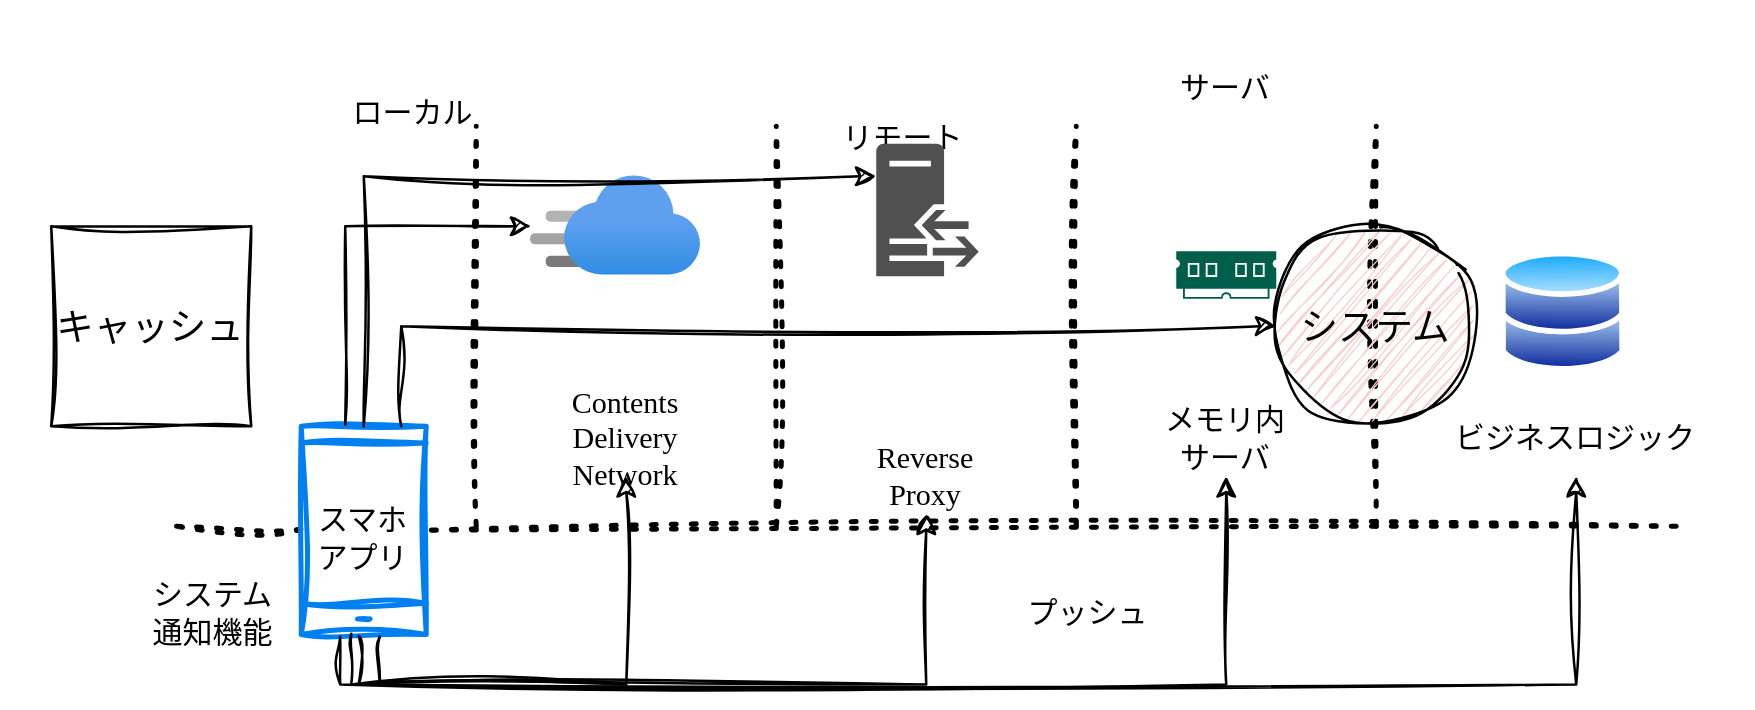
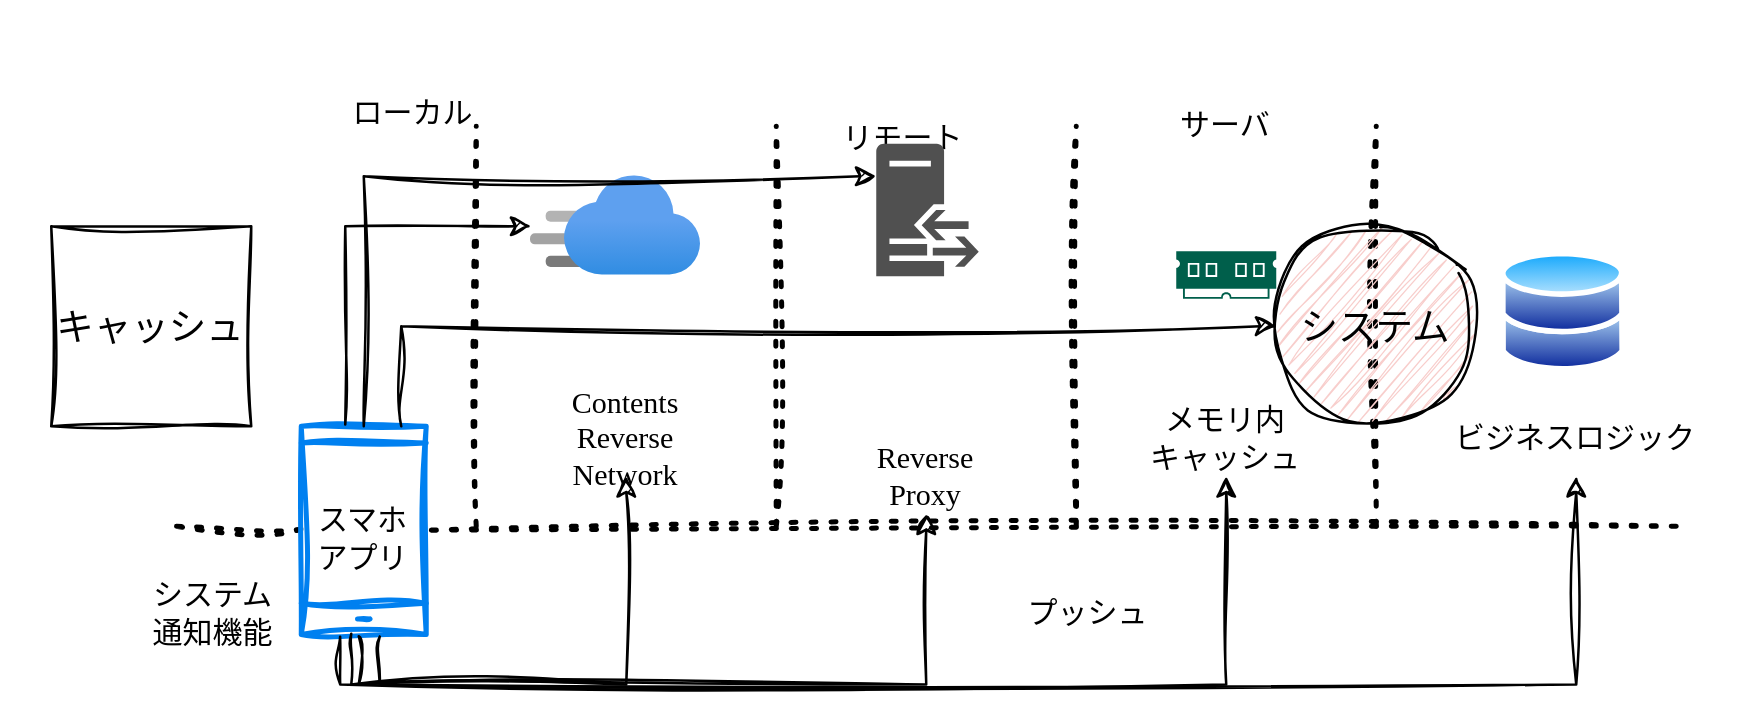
node "サーバ": moved (1226, 89) -> (1226, 126)
node "Contents Delivery Network": label "Contents Delivery Network" -> "Contents Reverse Network"
node "メモリ内 サーバ": label "メモリ内 サーバ" -> "メモリ内 キャッシュ"
